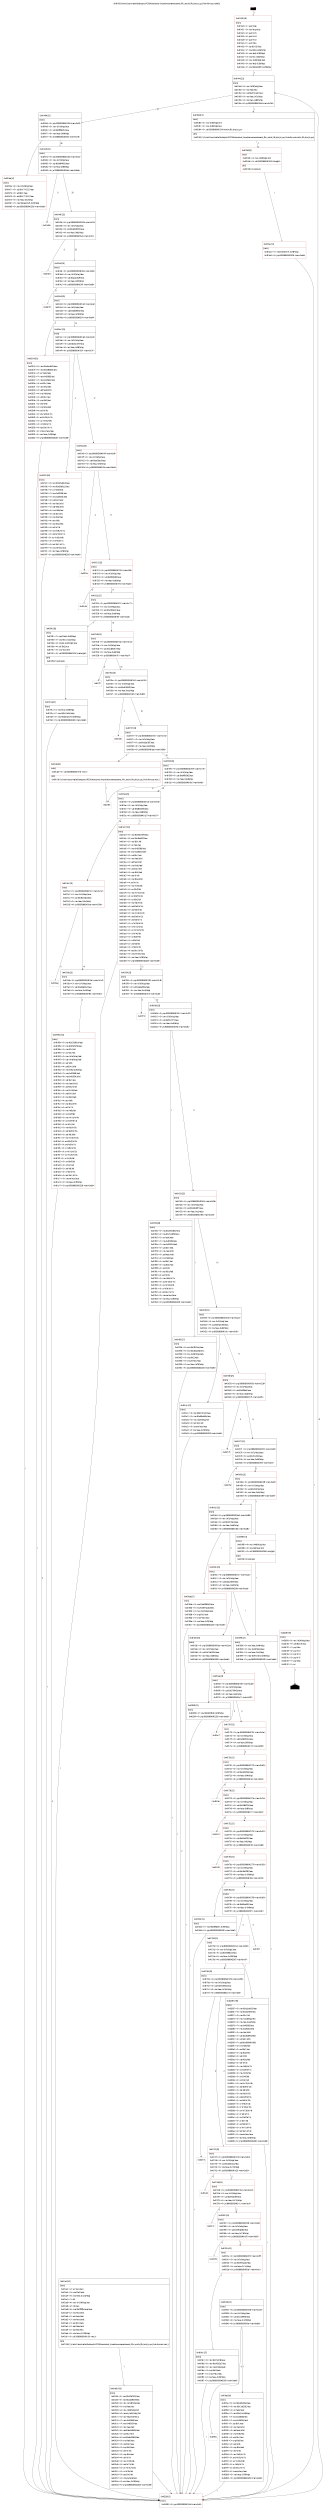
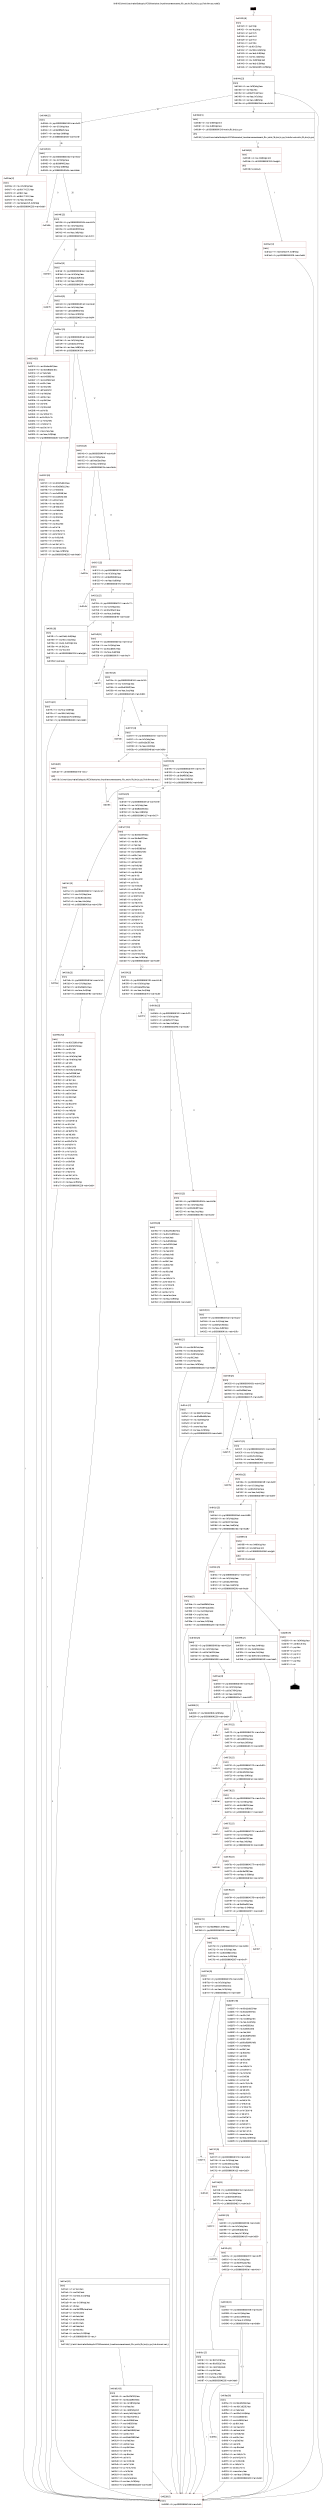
edge "0x401545 [25]" -> "0x40155e [25]": removed, label "16"
edge "0x4016bc [25]" -> "0x401896 [21]": now "0x4016bc [25]" -> "0x4020fd [19]"
node "0x401c73": added
